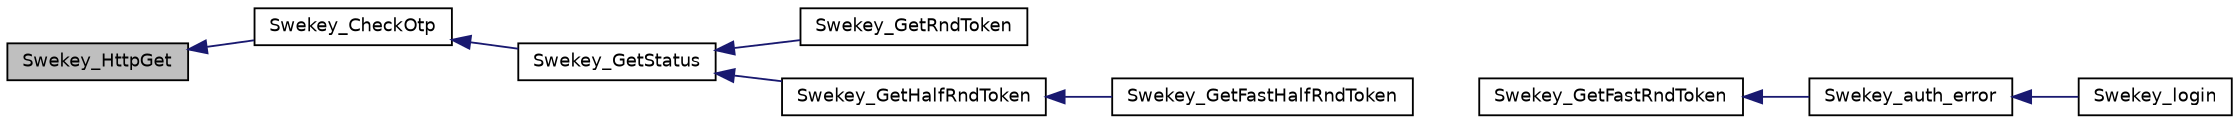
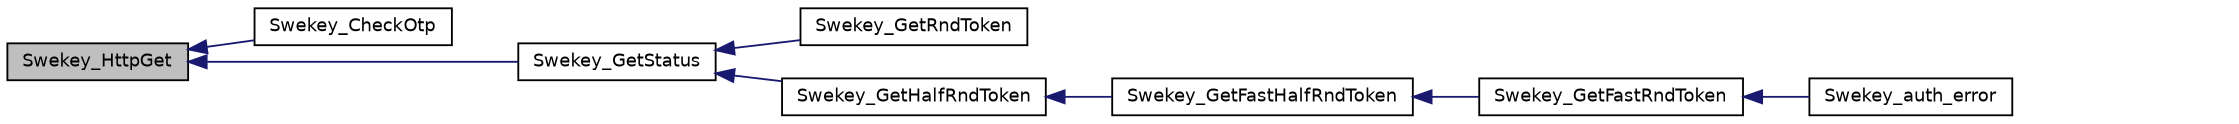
edge "Swekey_GetStatus" -> "Swekey_CheckOtp": now "Swekey_GetStatus" -> "Swekey_HttpGet"
edge "Swekey_GetFastRndToken" -> "Swekey_GetFastHalfRndToken": added
node "Swekey_login": removed
